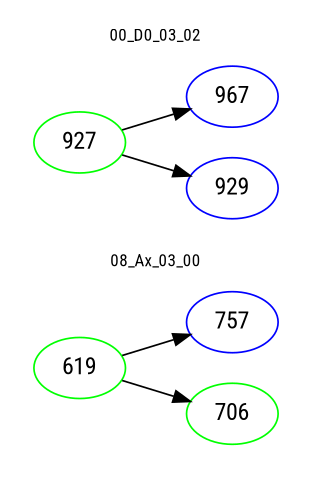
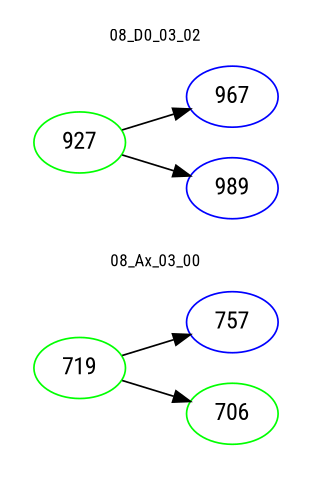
cluster "00_D0_03_02": label "00_D0_03_02" -> "08_D0_03_02"
node "929": label "929" -> "989"
node "619": label "619" -> "719"
